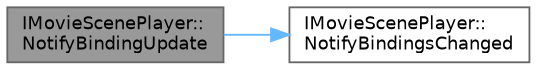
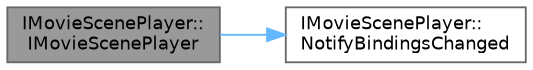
node "IMovieScenePlayer:: NotifyBindingUpdate": label "IMovieScenePlayer:: NotifyBindingUpdate" -> "IMovieScenePlayer:: IMovieScenePlayer"
